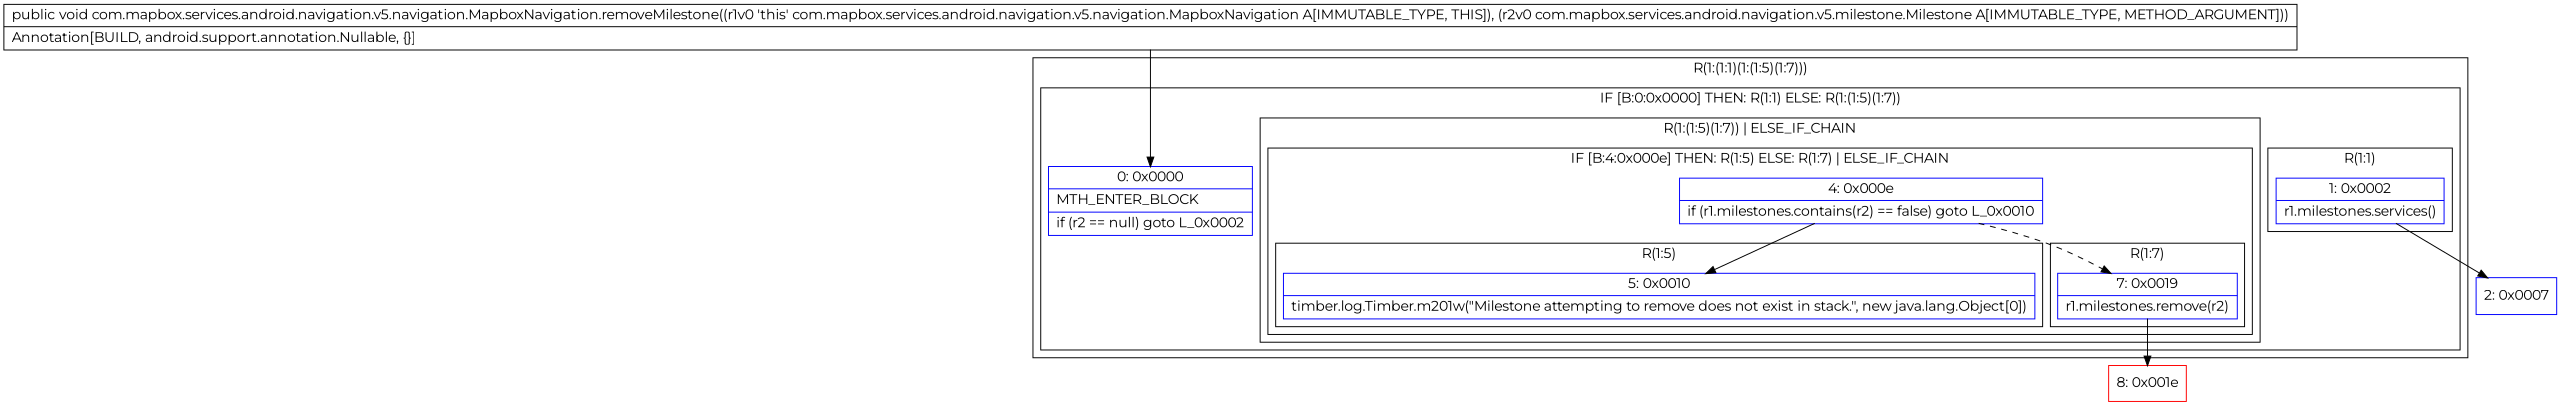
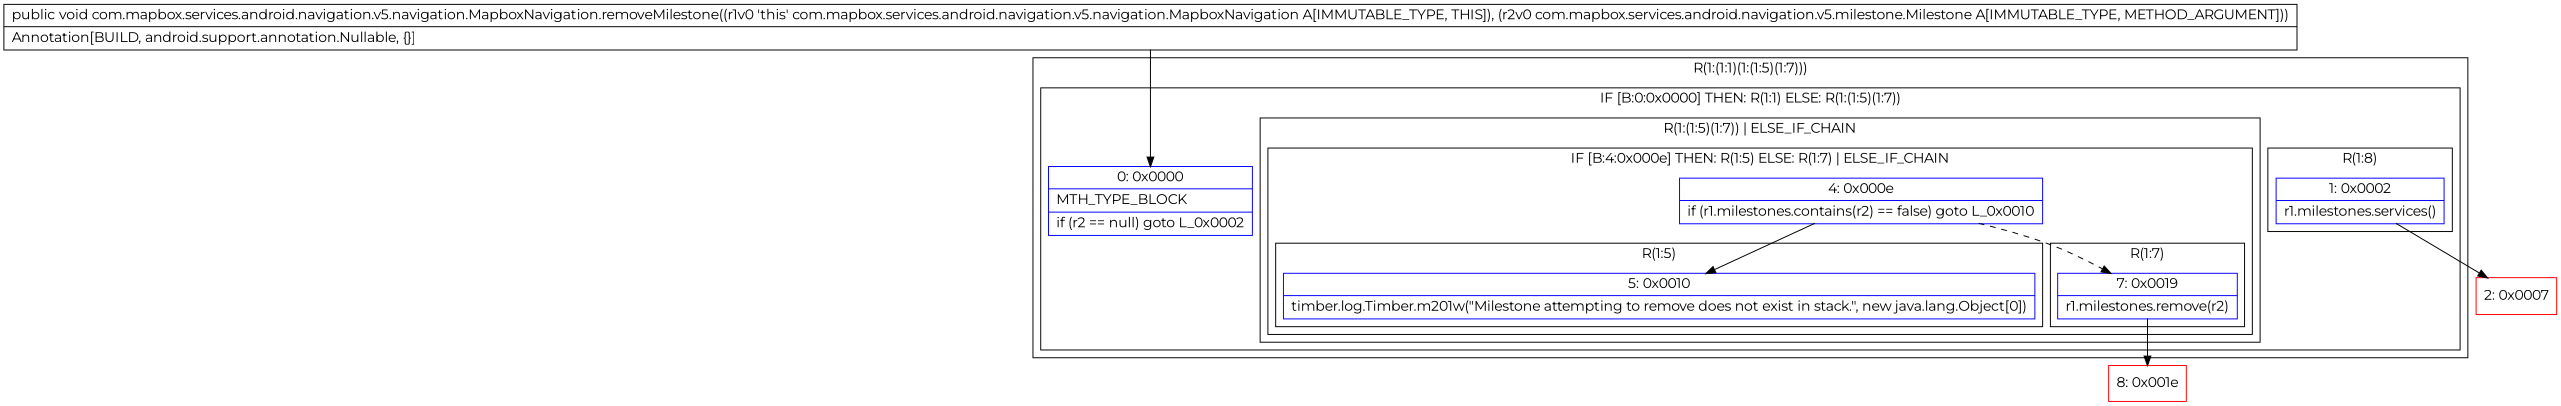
cluster "R(1:1)": label "R(1:1)" -> "R(1:8)"
node "0: 0x0000": text "MTH_ENTER_BLOCK" -> "MTH_TYPE_BLOCK"
node "2: 0x0007": color blue -> red
